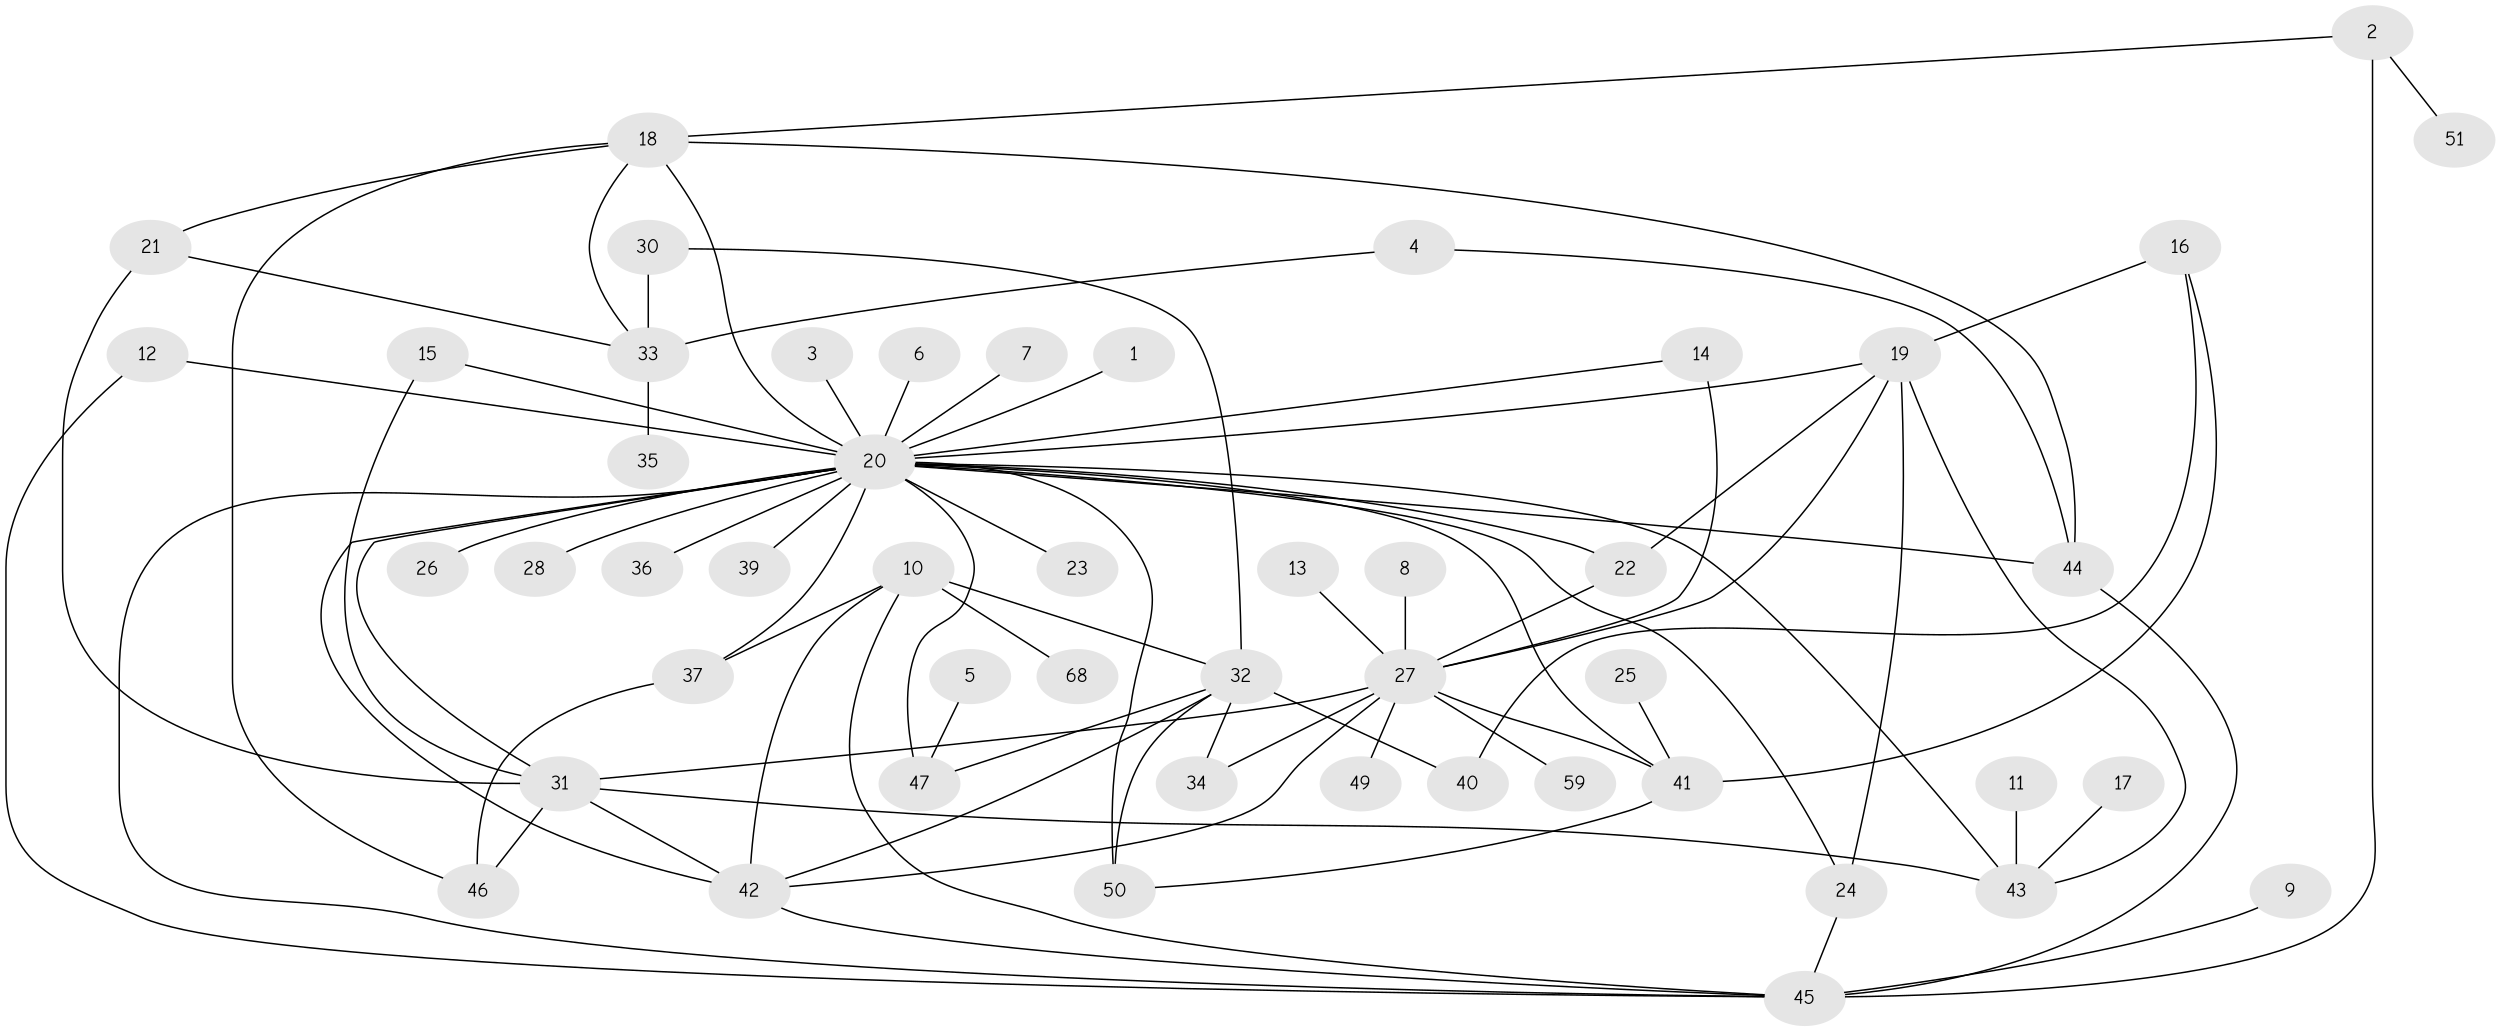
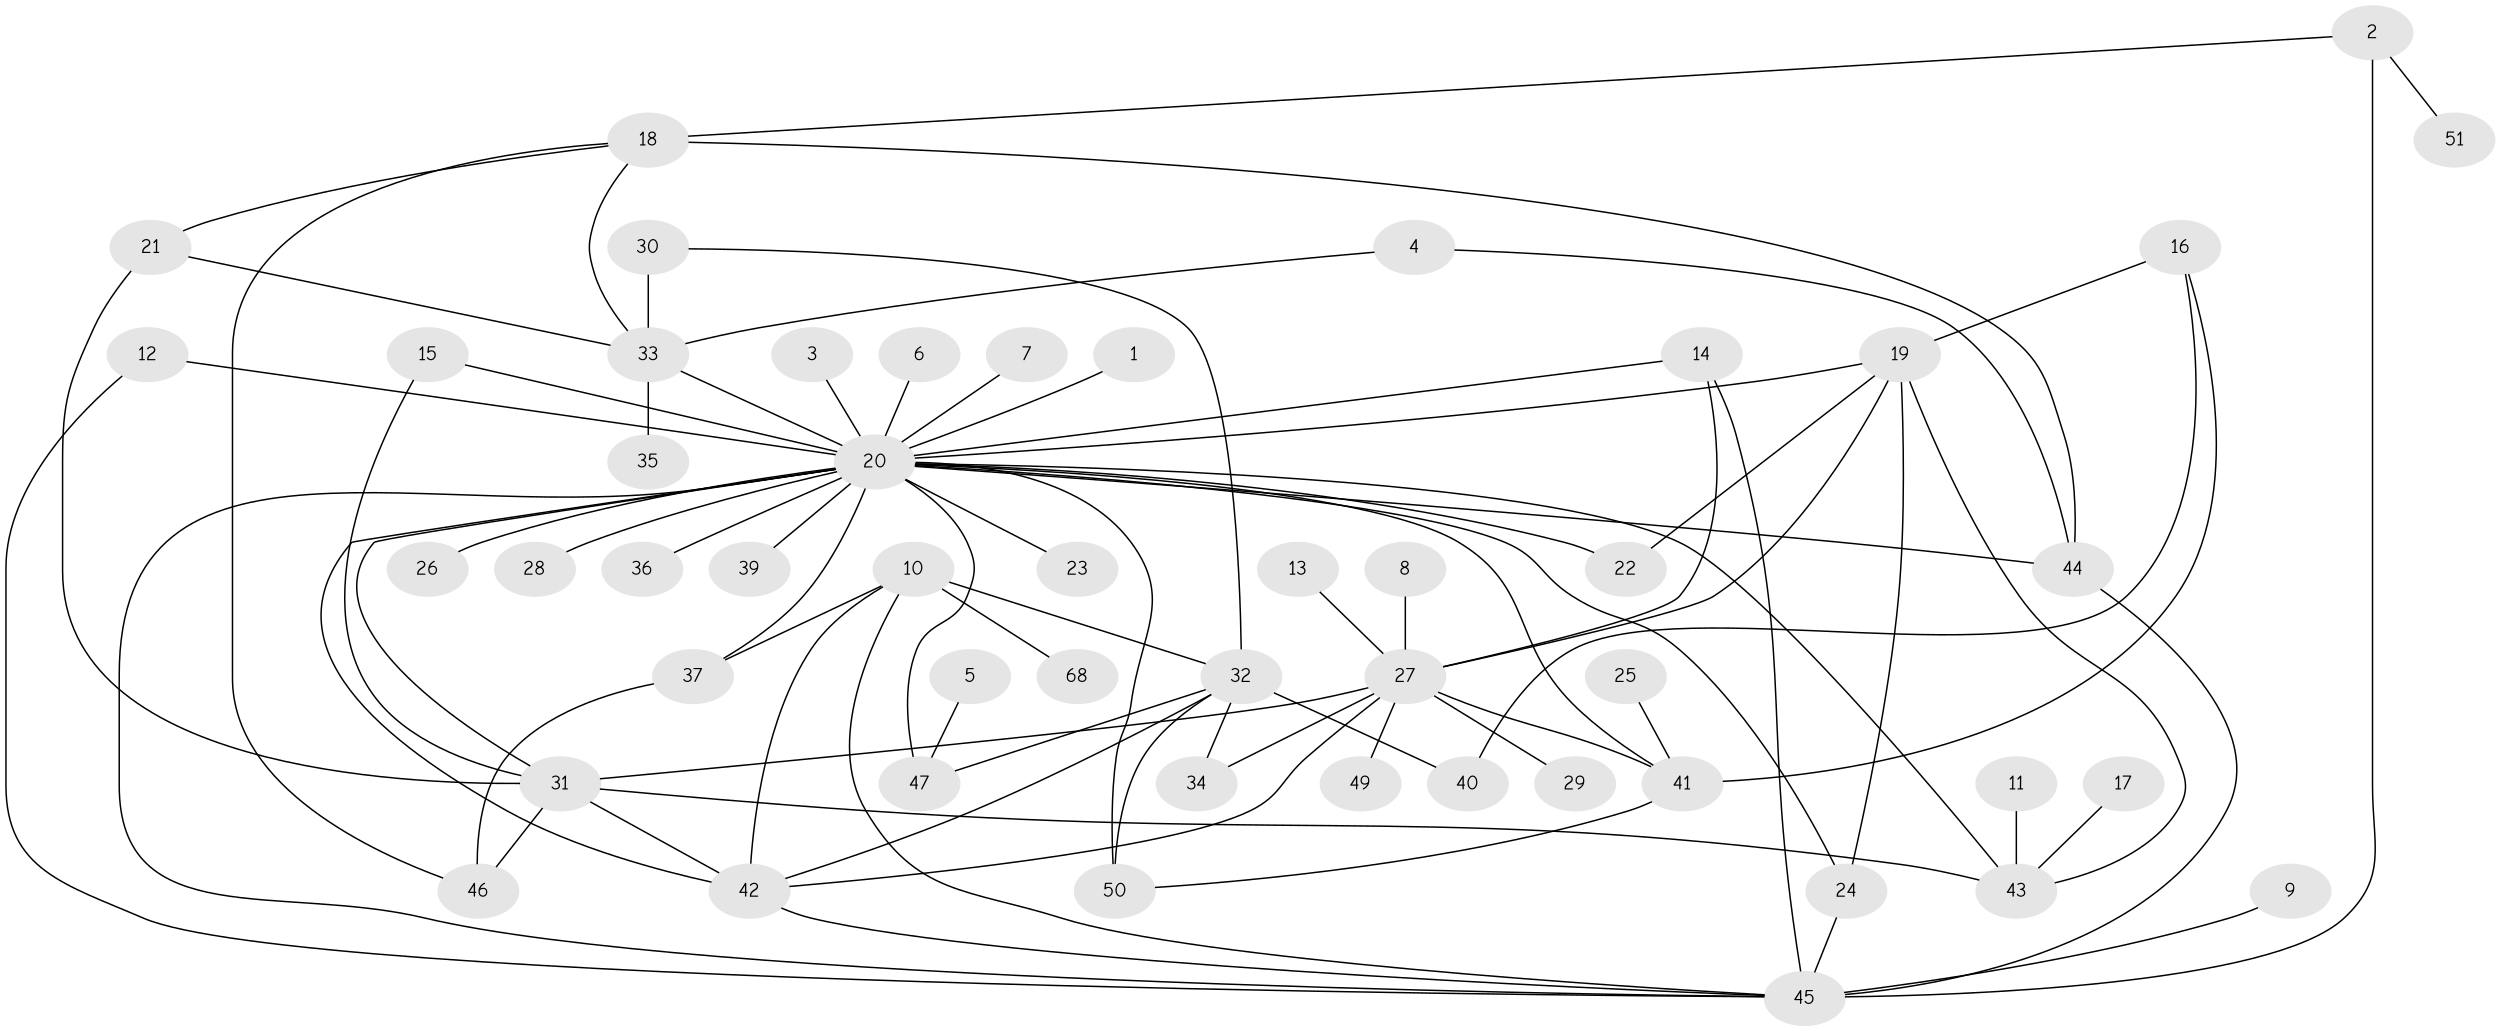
edge "18" -- "20": now "33" -- "20"
edge "22" -- "27": removed
edge "14" -- "45": added
node "59": label "59" -> "29"
